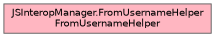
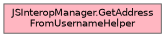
node "JSInteropManager.FromUsernameHelper FromUsernameHelper": label "JSInteropManager.FromUsernameHelper FromUsernameHelper" -> "JSInteropManager.GetAddress FromUsernameHelper"
